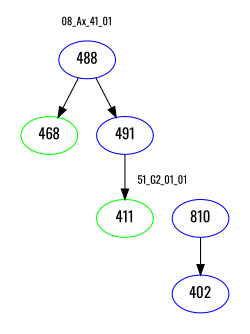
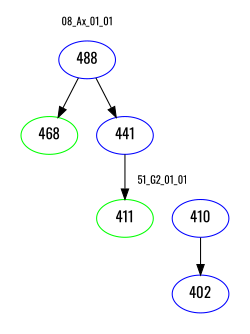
cluster "08_Ax_41_01": label "08_Ax_41_01" -> "08_Ax_01_01"
node "491": label "491" -> "441"
node "810": label "810" -> "410"
